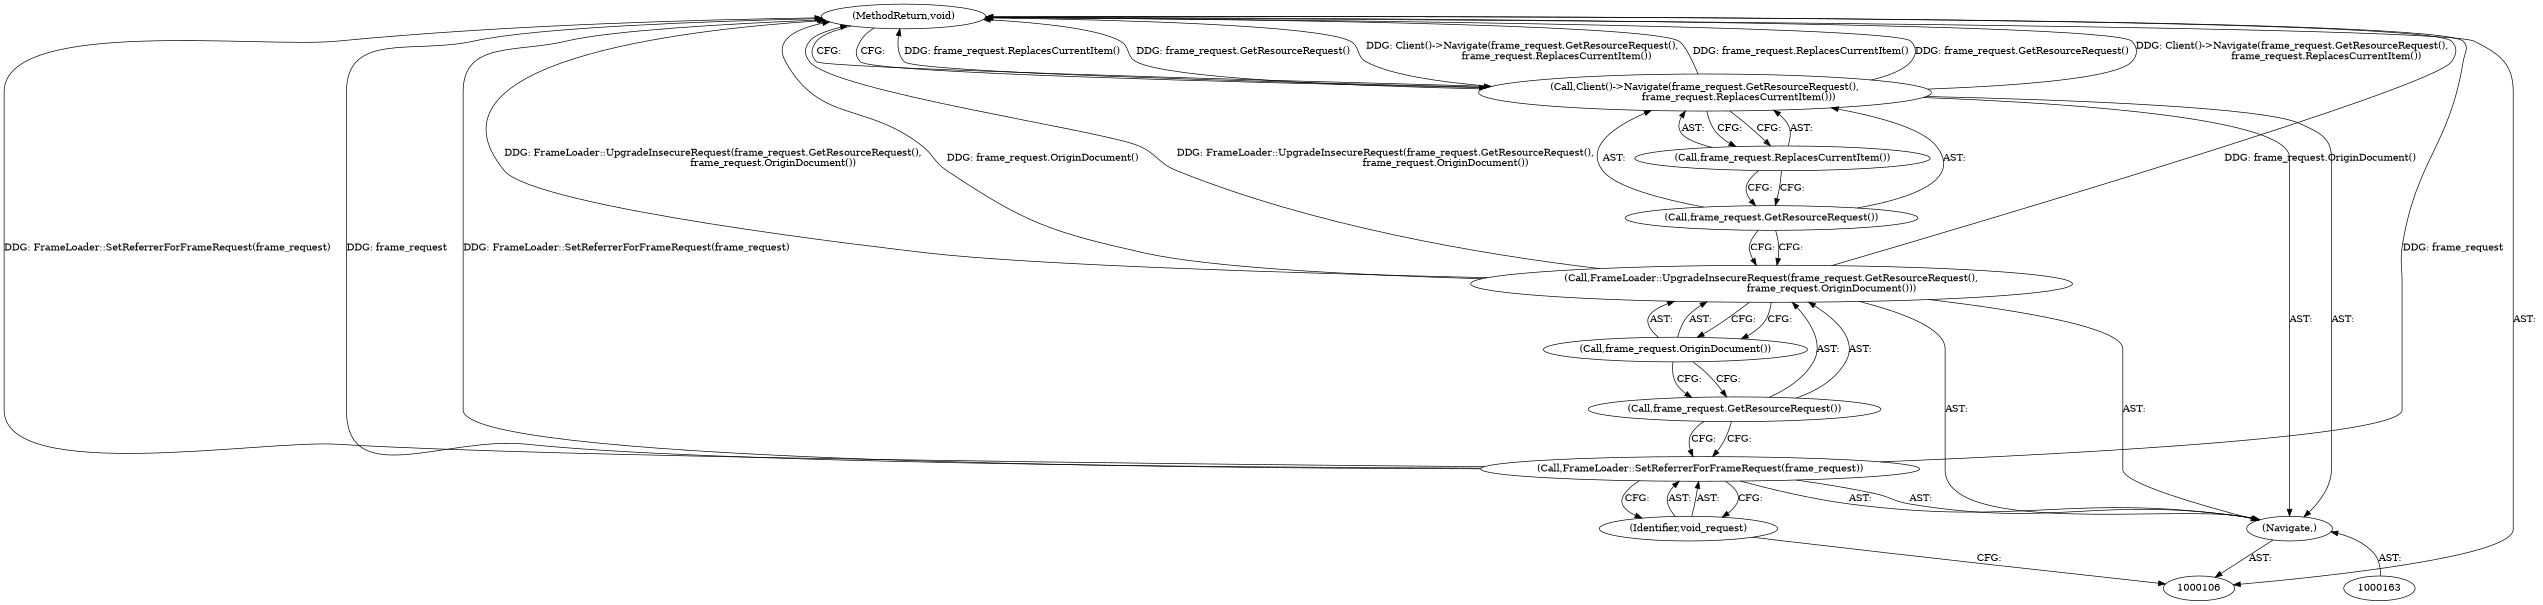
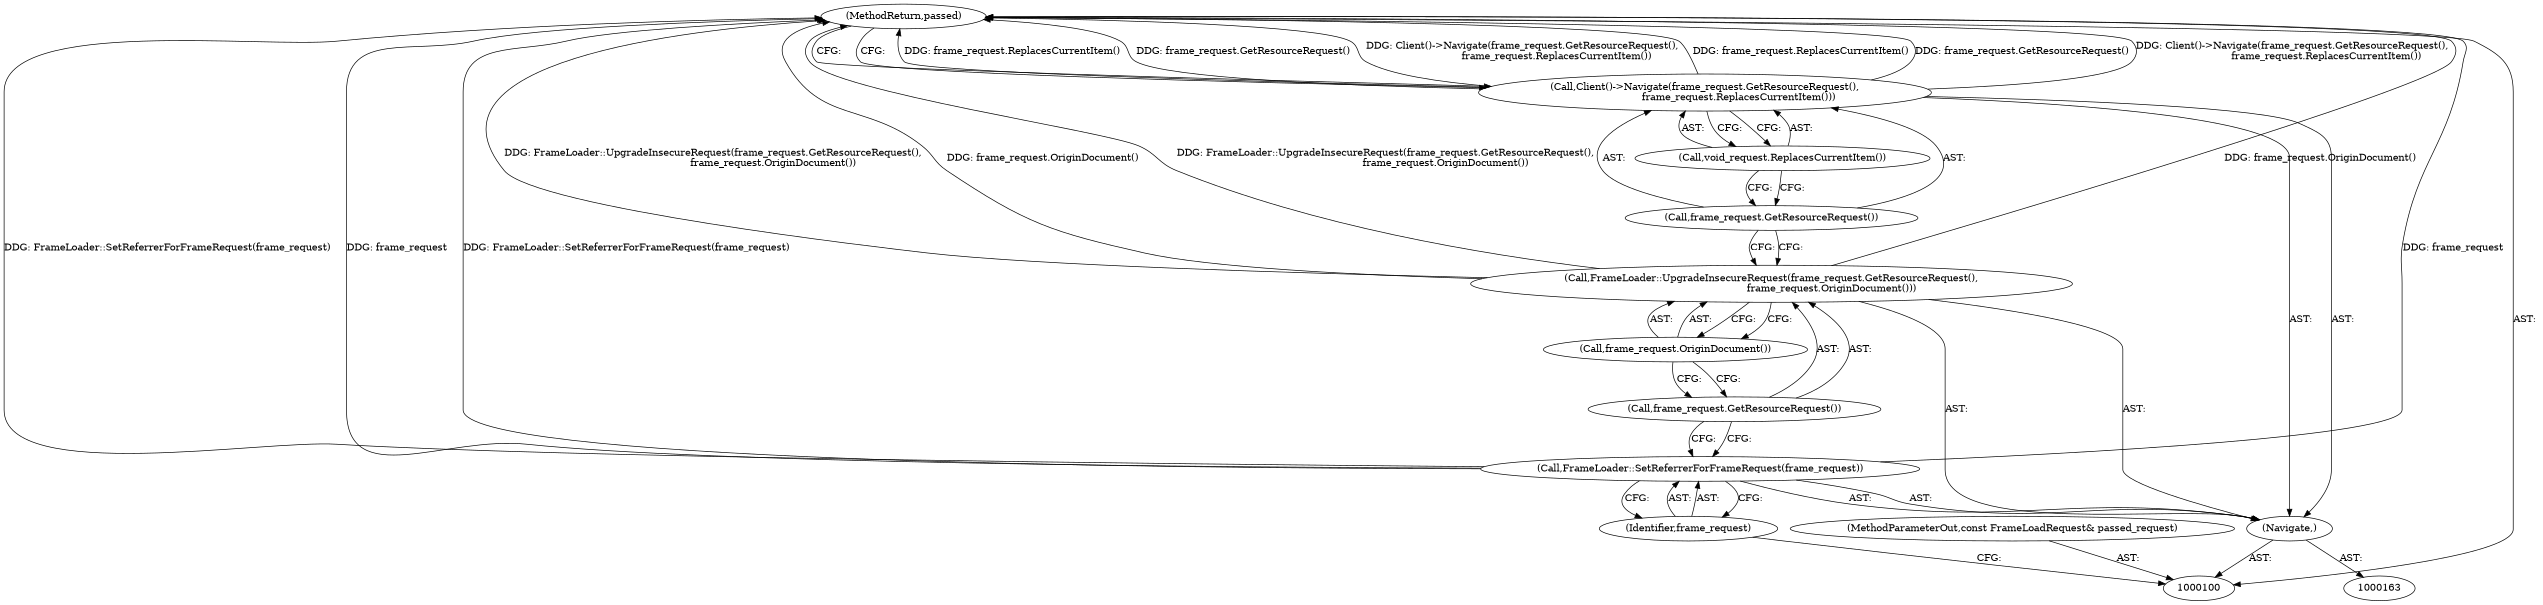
node "(MethodReturn,void)": label "(MethodReturn,void)" -> "(MethodReturn,passed)"
node "(Call,frame_request.ReplacesCurrentItem())": label "(Call,frame_request.ReplacesCurrentItem())" -> "(Call,void_request.ReplacesCurrentItem())"
node "(Identifier,void_request)": label "(Identifier,void_request)" -> "(Identifier,frame_request)"
node "(MethodParameterOut,const FrameLoadRequest& passed_request)": added
edge "1000163" -> "(Navigate,)": reversed
node "1000106": label "1000106" -> "1000100"
